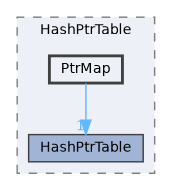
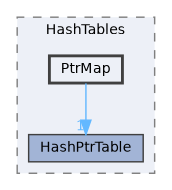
cluster "HashPtrTable": label "HashPtrTable" -> "HashTables"
